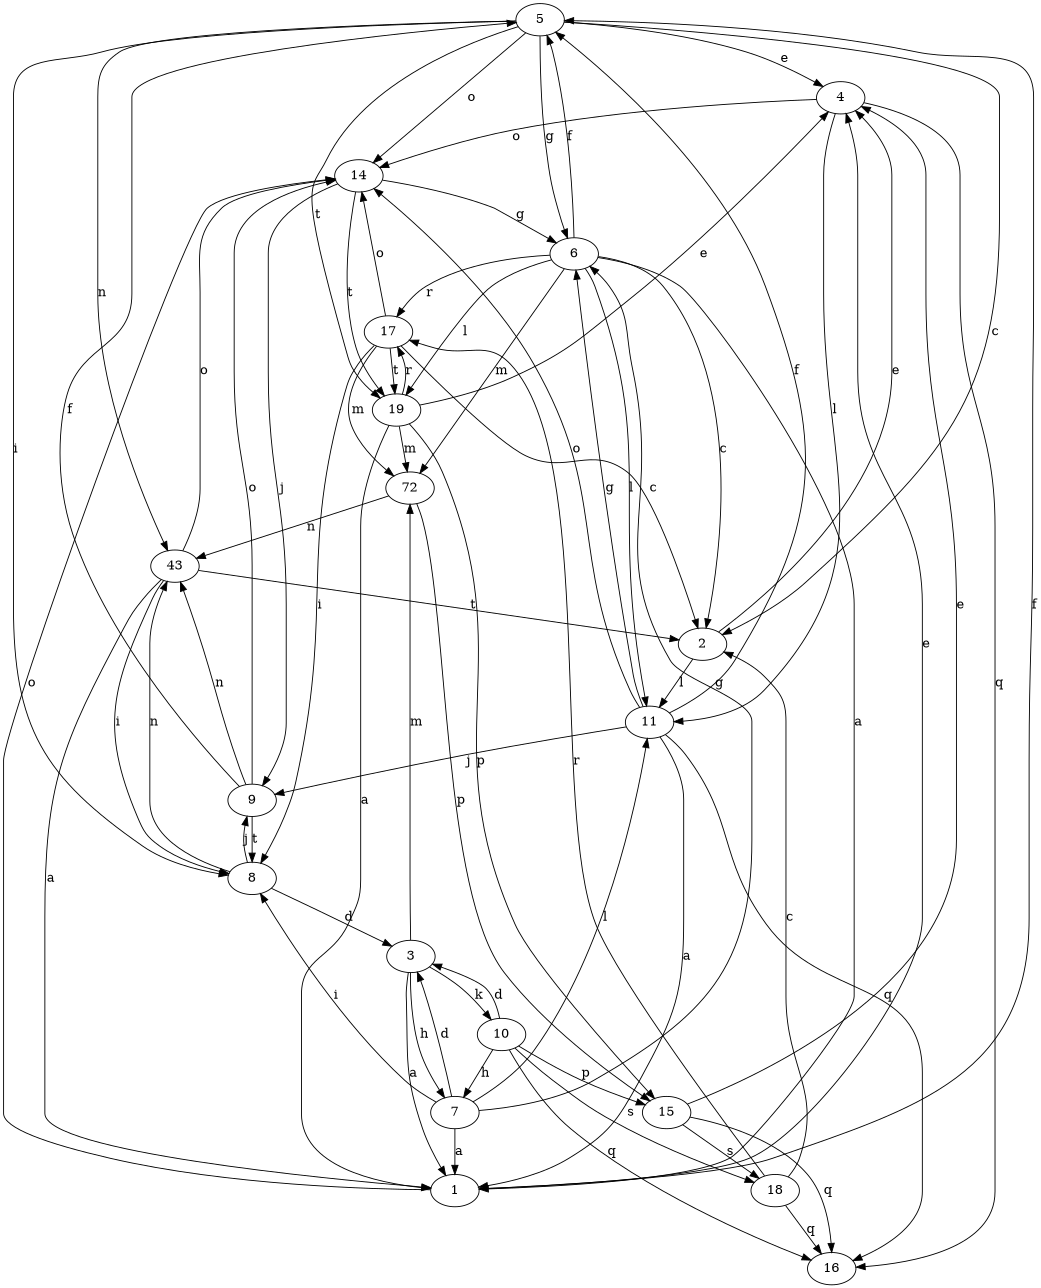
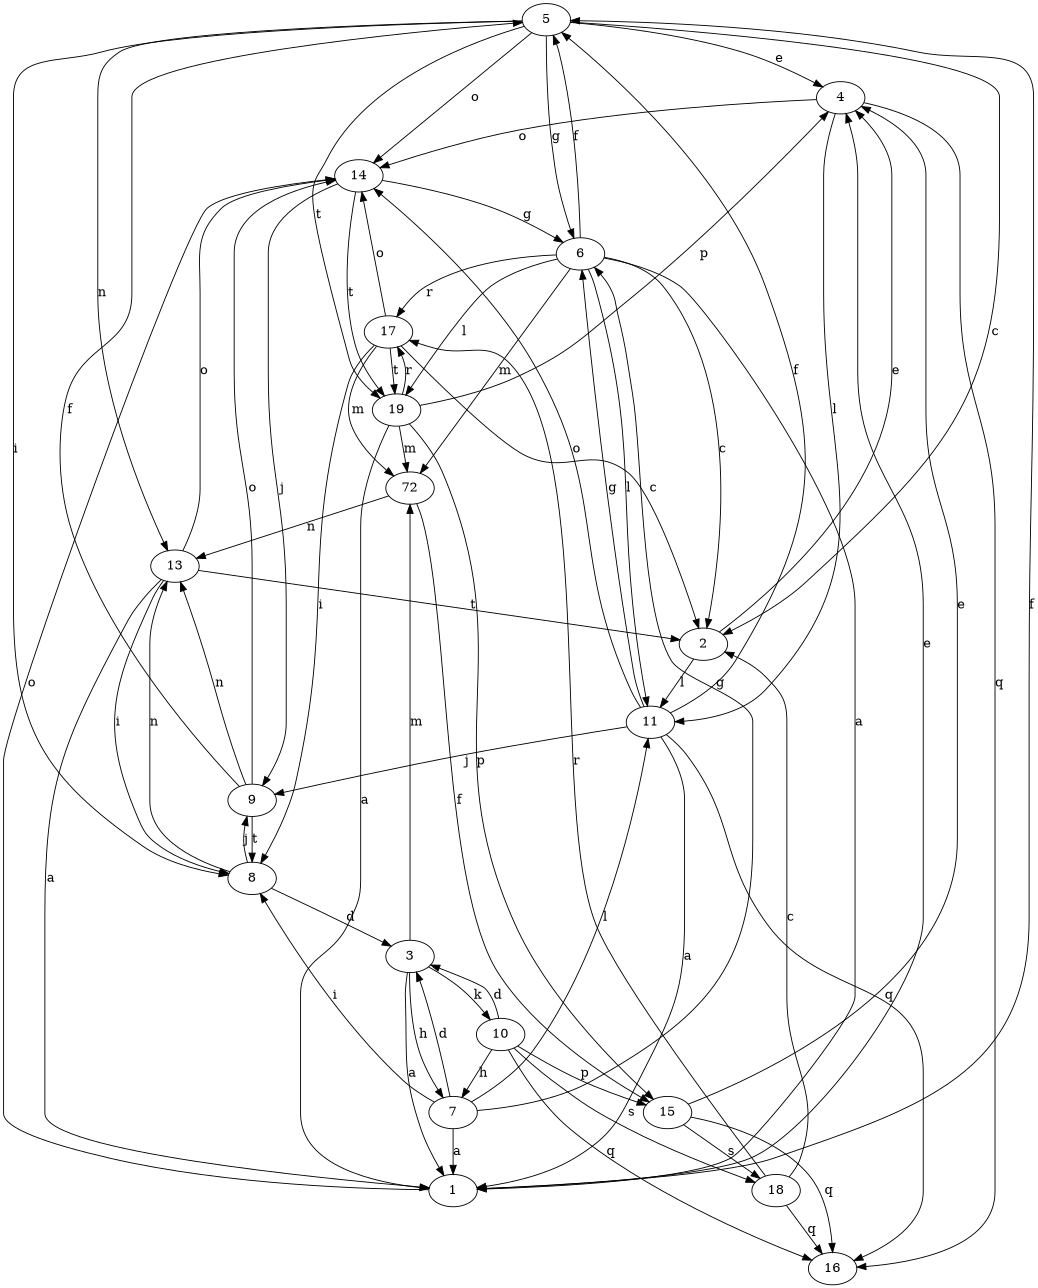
edge "19" -> "4": label "e" -> "p"
node "43": label "43" -> "13"
edge "72" -> "15": label "p" -> "f"
